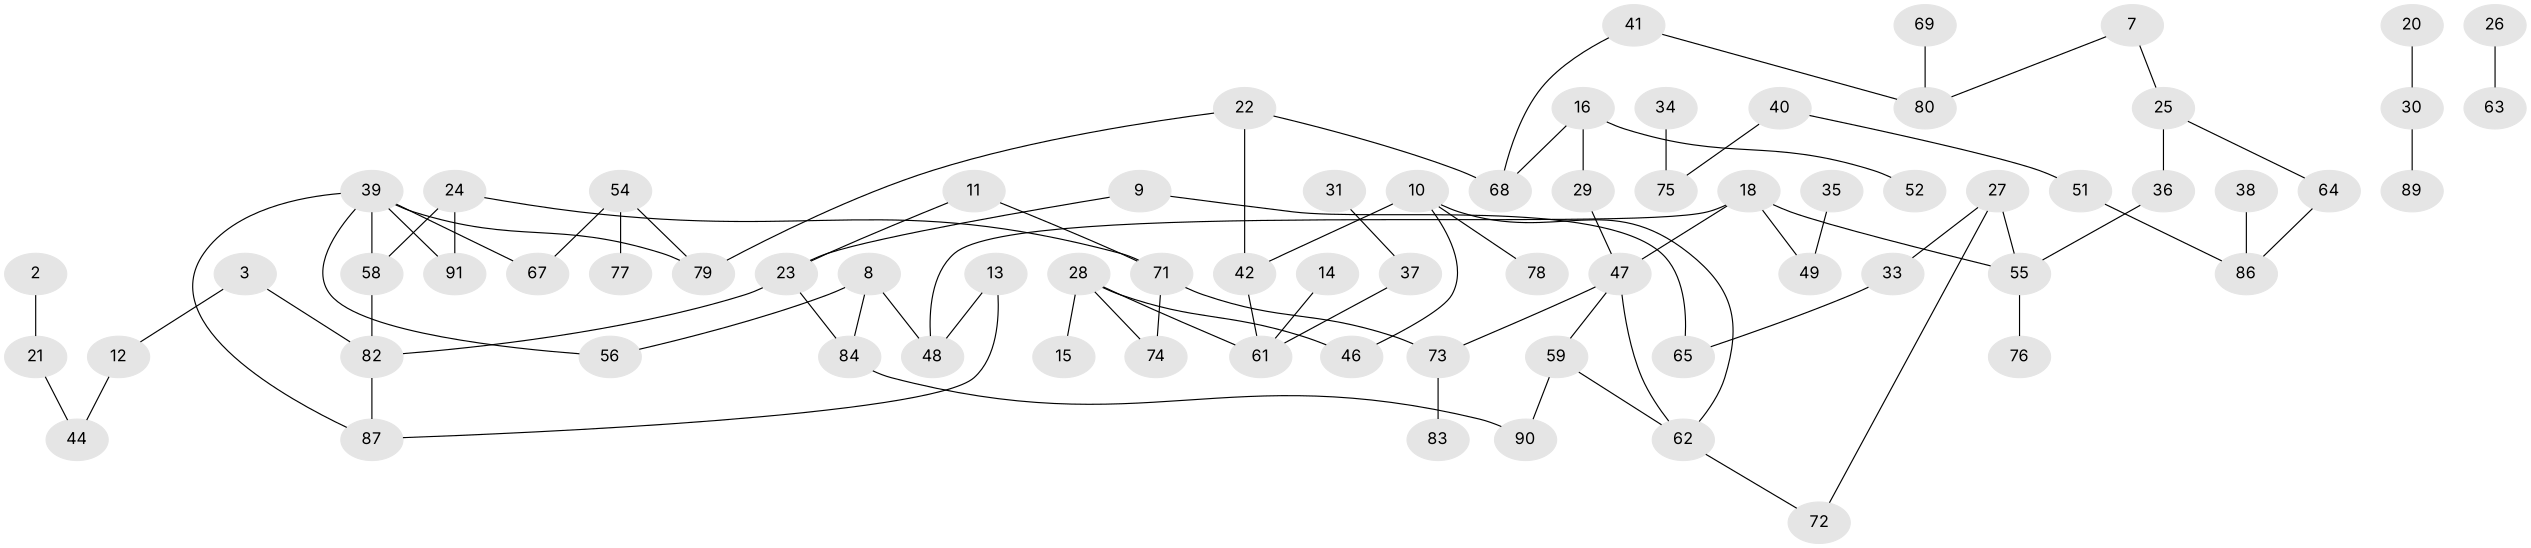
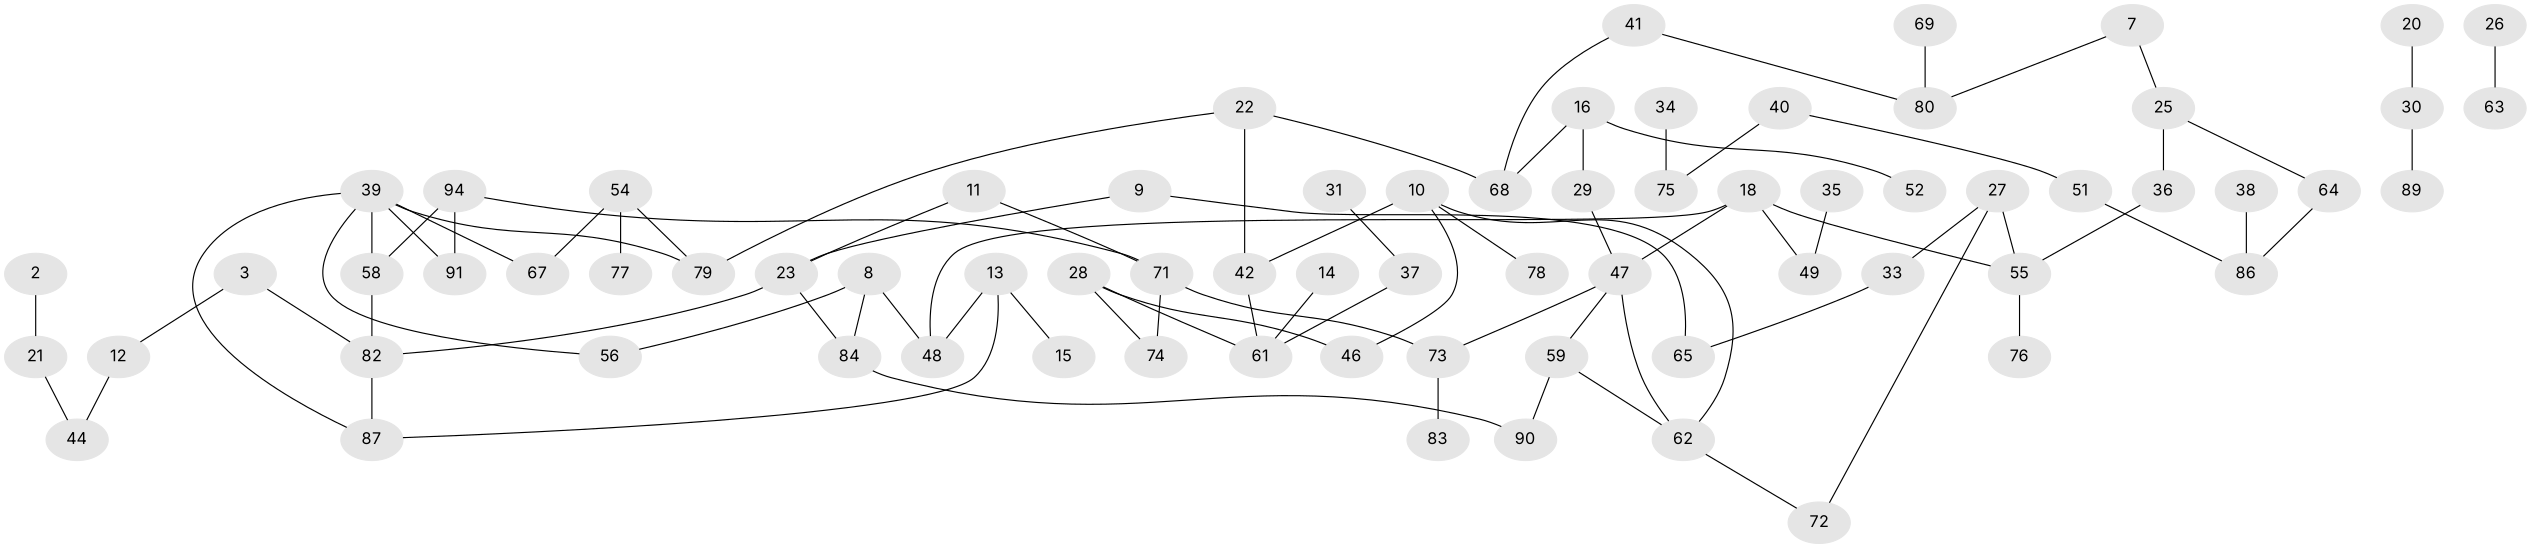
node "24": label "24" -> "94"
edge "28" -- "15": now "13" -- "15"
